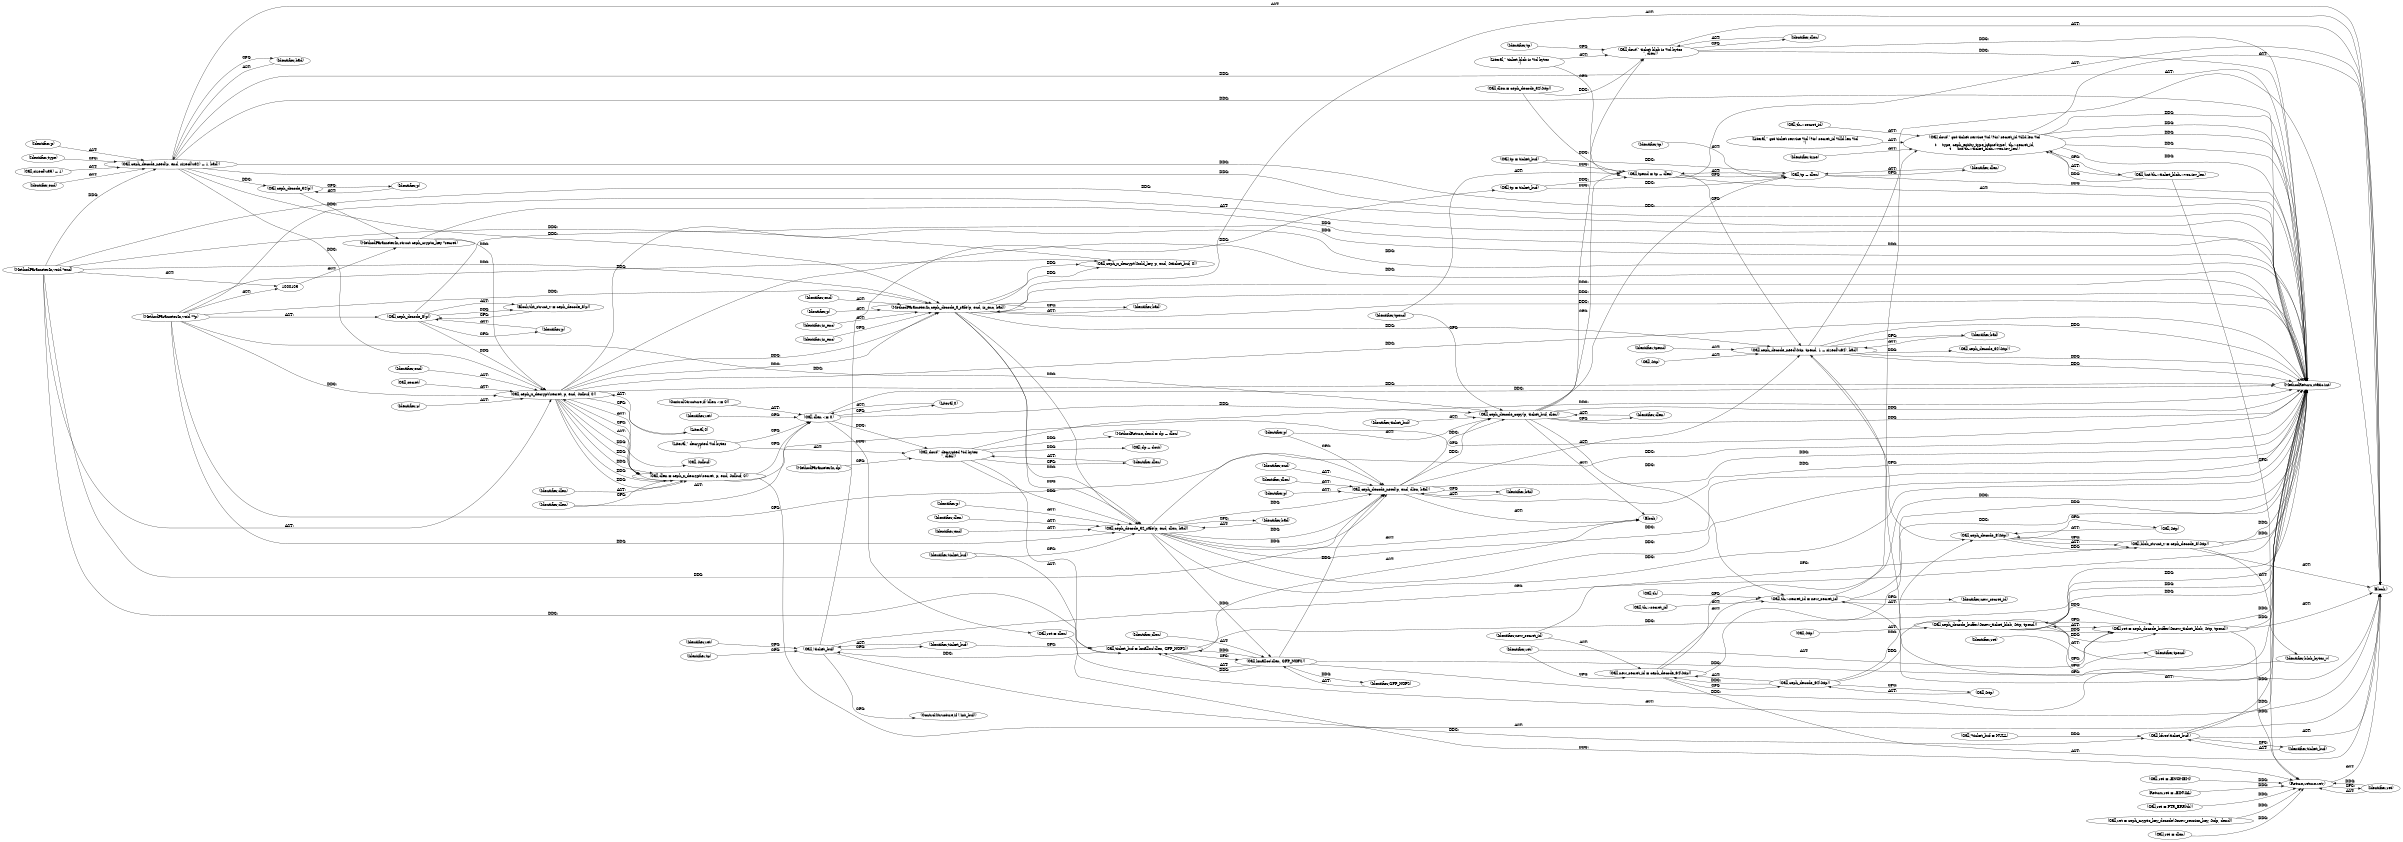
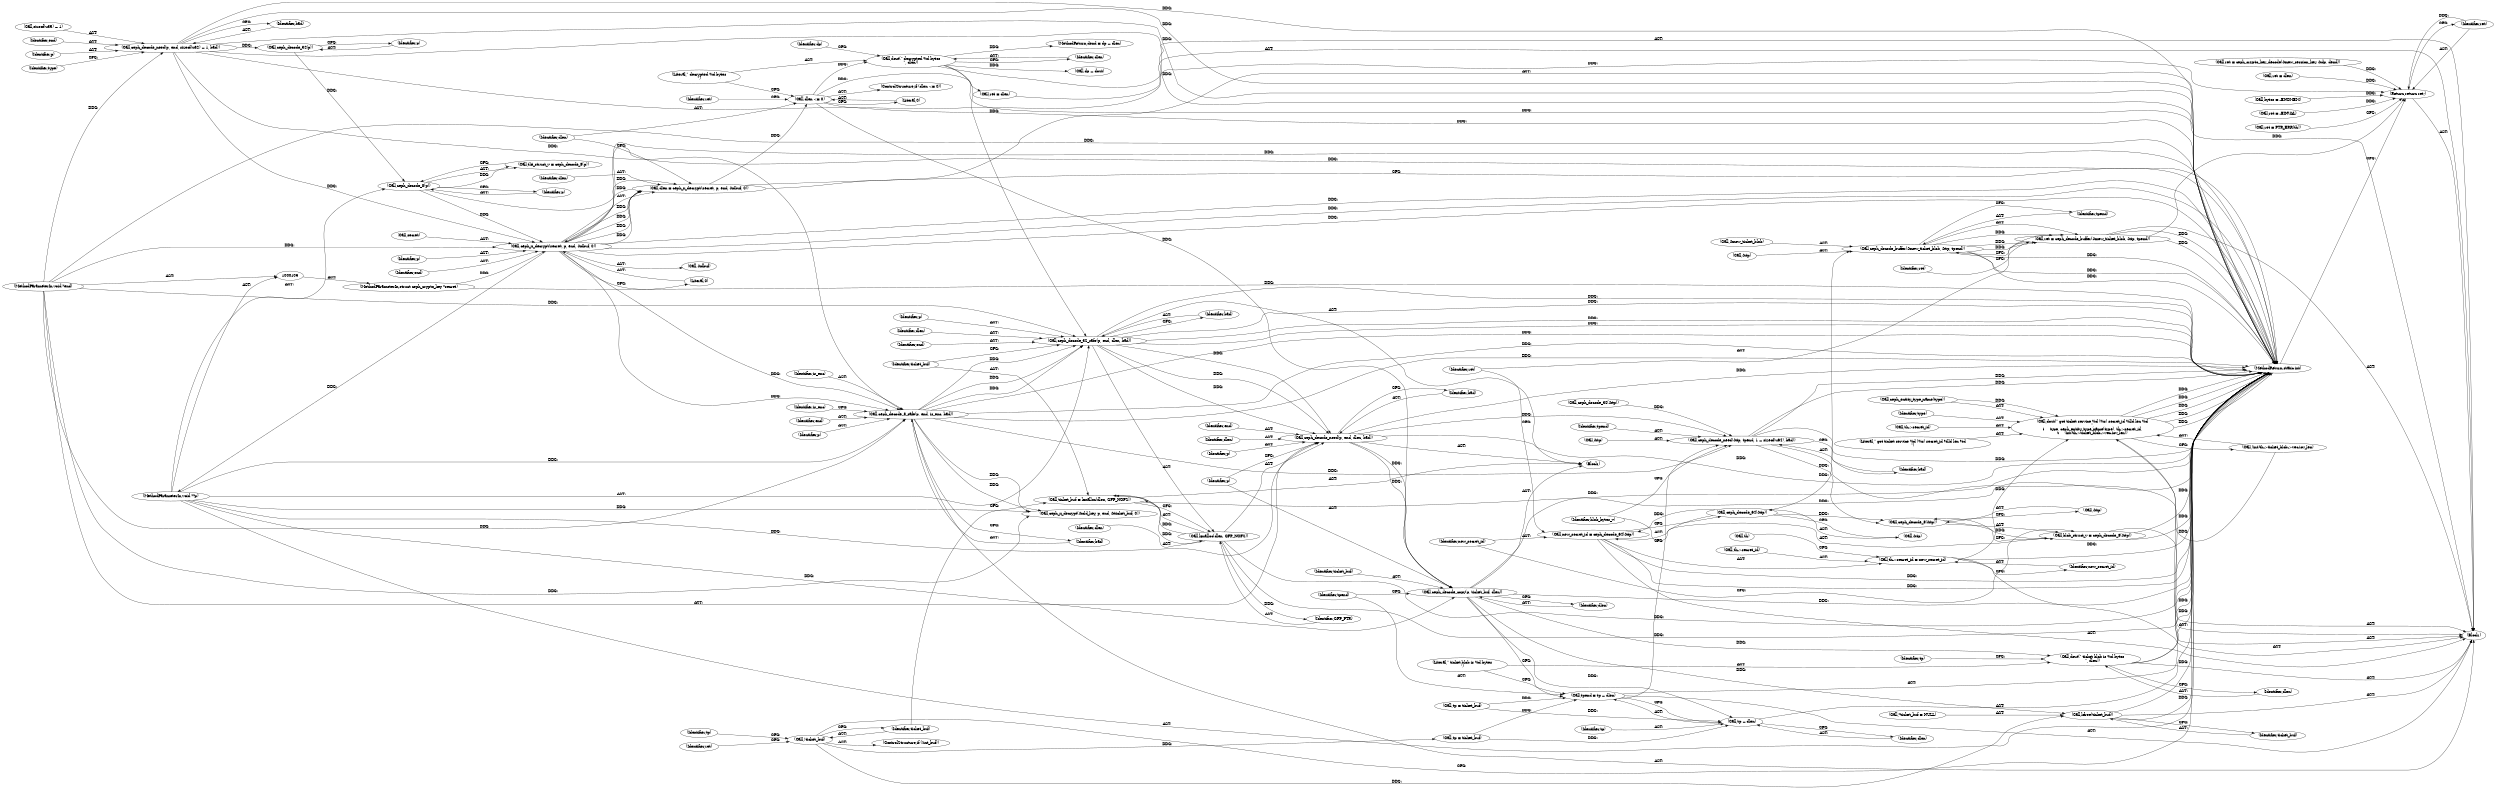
node "(Call,dlen = ceph_decode_32(&tp))": removed
edge "(Call,tp + dlen)" -> "(MethodReturn,static int)": label "DDG: " -> "AST: "
edge "(Call,ceph_decode_32(p))" -> "(MethodParameterIn,struct ceph_crypto_key *secret)": now "(Call,ceph_decode_32(p))" -> "(Call,ceph_decode_8(p))"
node "(Call,&new_ticket_blob)": added
node "(Block,tkt_struct_v = ceph_decode_8(p))": label "(Block,tkt_struct_v = ceph_decode_8(p))" -> "(Call,tkt_struct_v = ceph_decode_8(p))"
node "(MethodParameterIn,ceph_decode_8_safe(p, end, is_enc, bad))": label "(MethodParameterIn,ceph_decode_8_safe(p, end, is_enc, bad))" -> "(Call,ceph_decode_8_safe(p, end, is_enc, bad))"
edge "(Call,ceph_decode_need(&tp, tpend, 1 + sizeof(u64), bad))" -> "(Call,ceph_decode_32(&tp))": reversed
edge "(MethodParameterIn,void **p)" -> "(Call,ceph_x_decrypt(secret, p, end, &dbuf, 0))": reversed
node "(Call,ceph_entity_type_name(type))": added
edge "(ControlStructure,if (dlen <= 0))" -> "(Call,dlen <= 0)": reversed
edge "(Call,dlen = ceph_x_decrypt(secret, p, end, &dbuf, 0))" -> "(Call,ceph_x_decrypt(secret, p, end, &dbuf, 0))": label "CFG: " -> "DDG: "
edge "(Call,ceph_decode_need(p, end, dlen, bad))" -> "(Call,ceph_decode_need(&tp, tpend, 1 + sizeof(u64), bad))": label "AST: " -> "DDG: "
edge "(Call,dlen = ceph_x_decrypt(secret, p, end, &dbuf, 0))" -> "(Call,dlen <= 0)": label "CFG: " -> "DDG: "
edge "(Call,(int)th->ticket_blob->vec.iov_len)" -> "(Return,return ret;)": now "(MethodReturn,static int)" -> "(Return,return ret;)"
edge "(Call,ceph_decode_need(&tp, tpend, 1 + sizeof(u64), bad))" -> "(Call,ceph_decode_8(&tp))": label "CFG: " -> "DDG: "
node "(MethodParameterIn,dp)": label "(MethodParameterIn,dp)" -> "(Identifier,dp)"
edge "(Call,ceph_decode_copy(p, ticket_buf, dlen))" -> "(Call,th->secret_id = new_secret_id)": now "(Call,ceph_decode_copy(p, ticket_buf, dlen))" -> "(Call,kfree(ticket_buf))"
edge "(MethodParameterIn,void **p)" -> "(Call,ceph_decode_need(p, end, dlen, bad))": label "CFG: " -> "DDG: "
edge "(MethodParameterIn,void *end)" -> "(Call,ceph_x_decrypt(secret, p, end, &dbuf, 0))": label "AST: " -> "DDG: "
edge "(MethodParameterIn,void **p)" -> "(Call,ceph_decode_32_safe(p, end, dlen, bad))": label "DDG: " -> "AST: "
edge "(Call,kmalloc(dlen, GFP_NOFS))" -> "(Call,ceph_decode_need(p, end, dlen, bad))": label "DDG: " -> "AST: "
edge "(MethodParameterIn,void *end)" -> "(Call,ceph_decode_need(p, end, dlen, bad))": label "DDG: " -> "AST: "
edge "(Call,blob_struct_v = ceph_decode_8(&tp))" -> "(Identifier,blob_bytes_v)": reversed
edge "(Call,ceph_decode_32_safe(p, end, dlen, bad))" -> "(Call,kmalloc(dlen, GFP_NOFS))": label "DDG: " -> "AST: "
edge "(MethodParameterIn,void *end)" -> "(Call,ticket_buf = kmalloc(dlen, GFP_NOFS))": now "(MethodParameterIn,void *end)" -> "(Call,ceph_decode_32_safe(p, end, dlen, bad))"
edge "(Call,ticket_buf = kmalloc(dlen, GFP_NOFS))" -> "(Call,!ticket_buf)": removed, label "DDG:"
node "(Identifier,GFP_NOFS)": label "(Identifier,GFP_NOFS)" -> "(Identifier,GFP_PTR)"
edge "(Call,!ticket_buf)" -> "(ControlStructure,if (!int_buf))": label "CFG: " -> "AST: "
edge "(Call,*ticket_buf = NULL)" -> "(Call,kfree(ticket_buf))": label "DDG: " -> "AST: "
node "(Call,ret = -ENOMEM)": label "(Call,ret = -ENOMEM)" -> "(Call,bytes = -ENOMEM)"
node "(Return,ret = -EINVAL)": label "(Return,ret = -EINVAL)" -> "(Call,ret = -EINVAL)"
edge "(Call,ret = PTR_ERR(th))" -> "(Return,return ret;)": label "DDG: " -> "CFG: "
